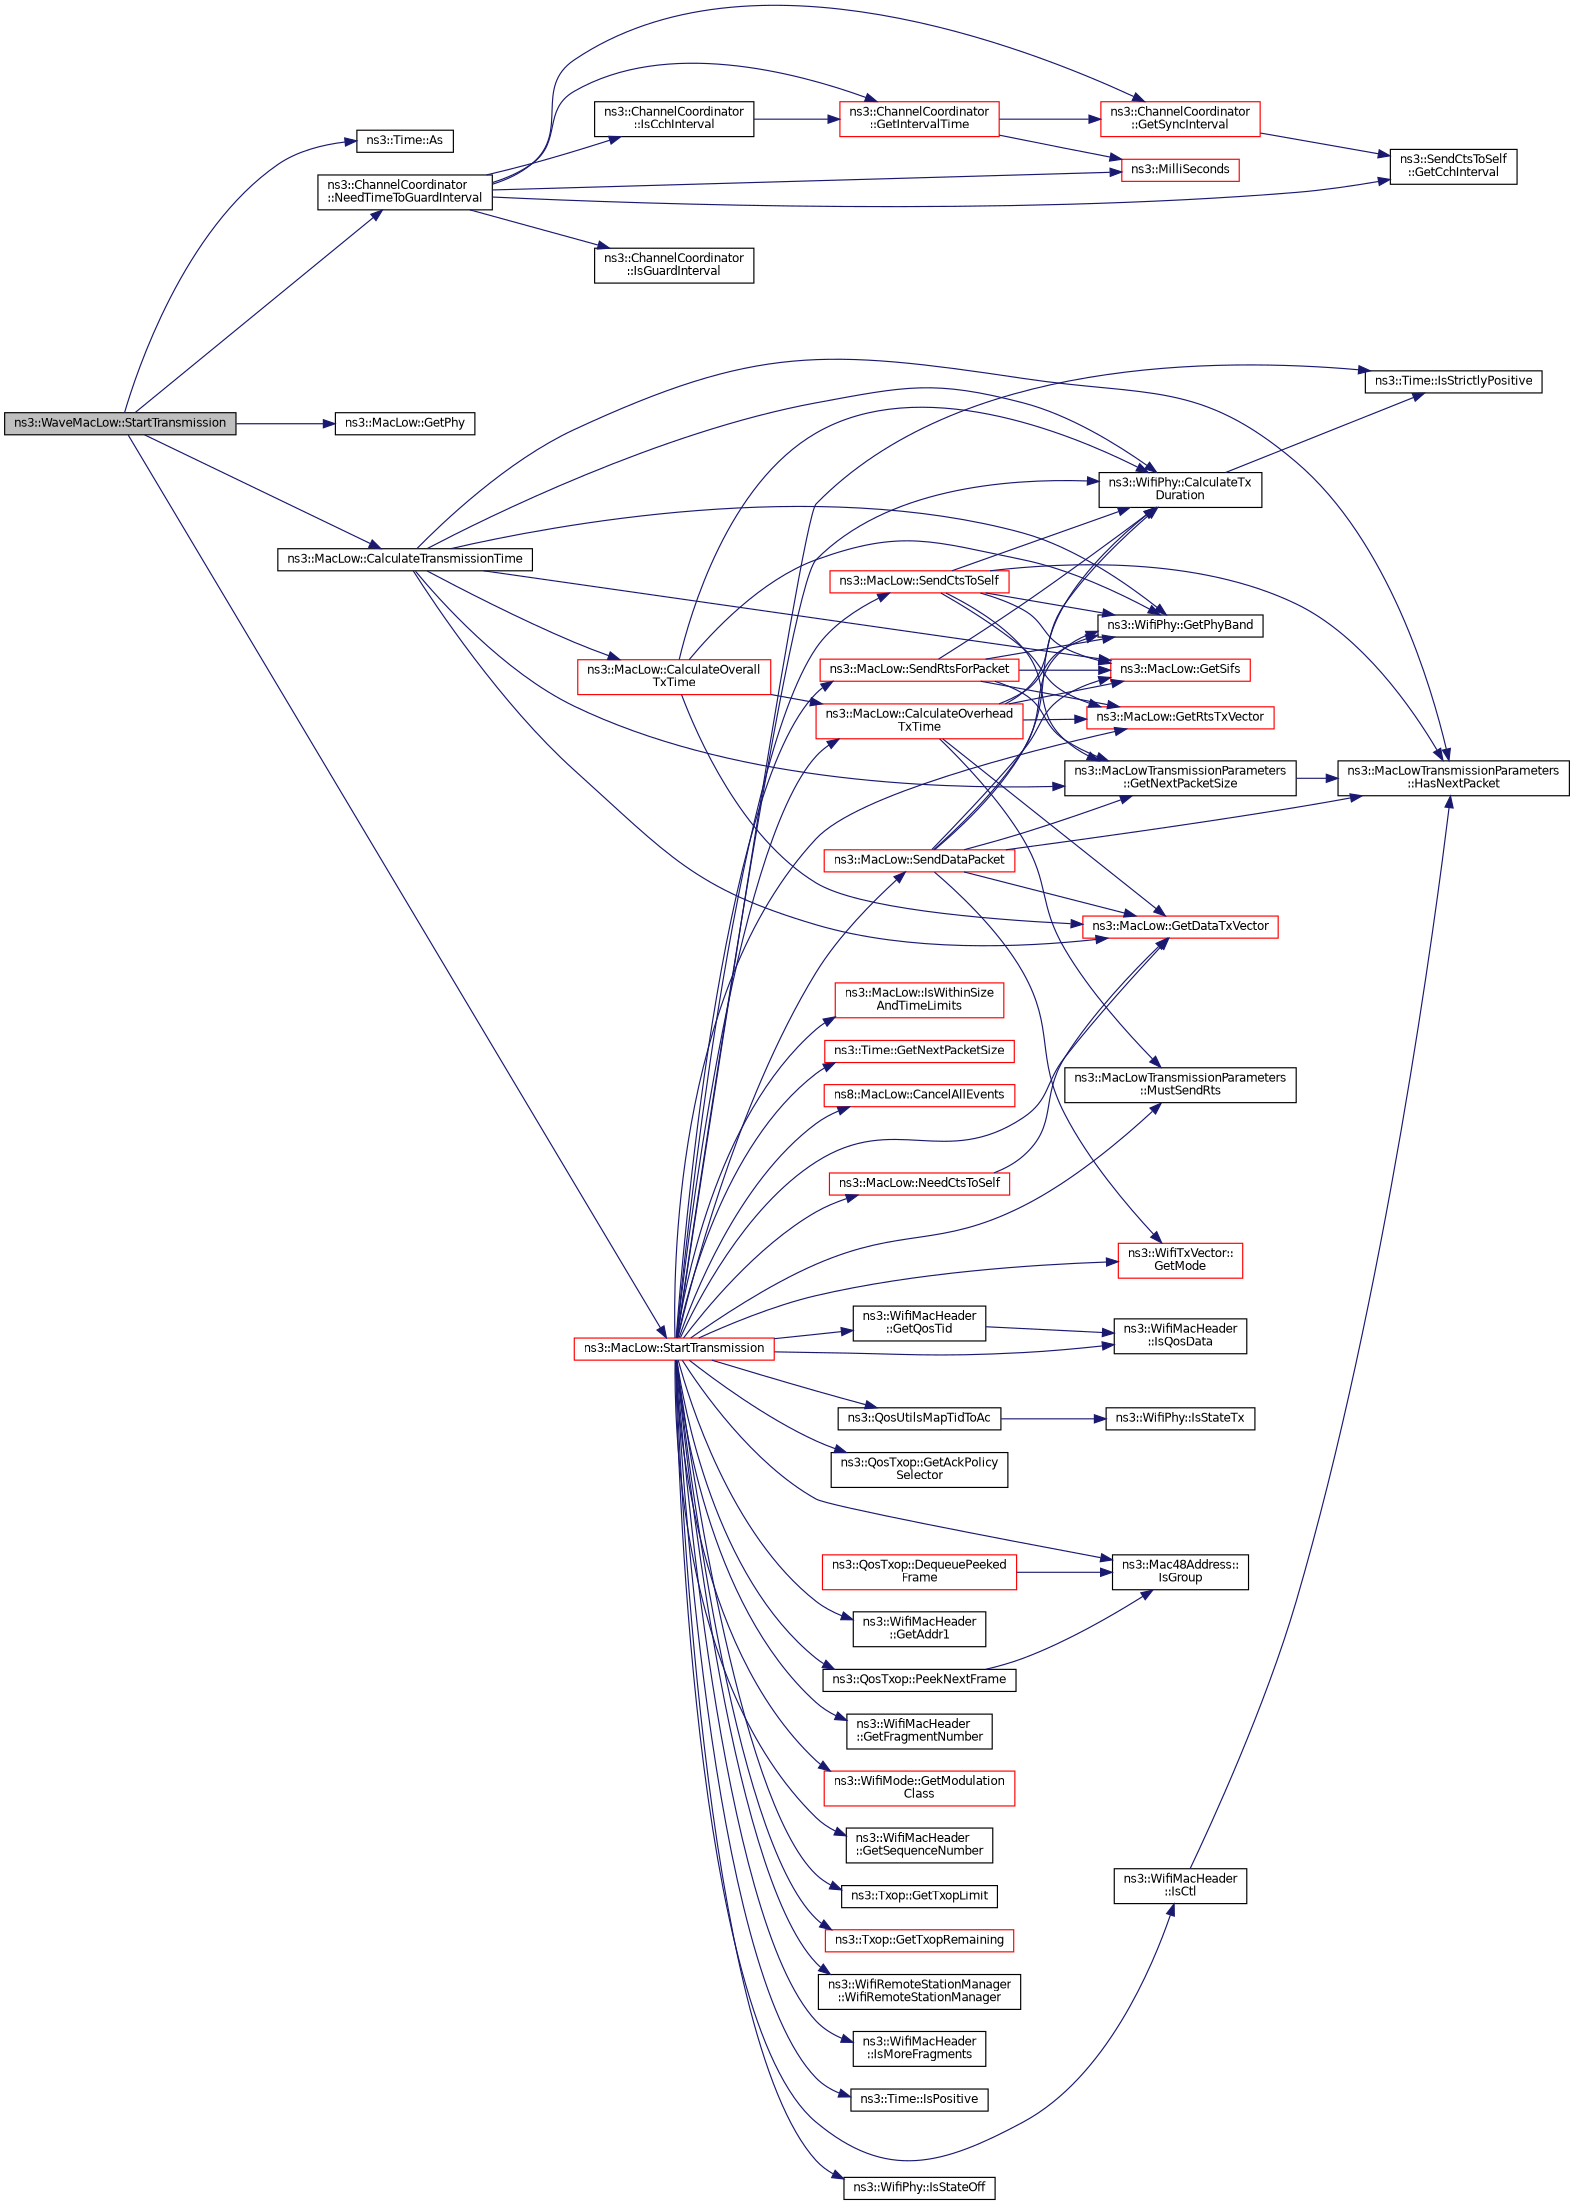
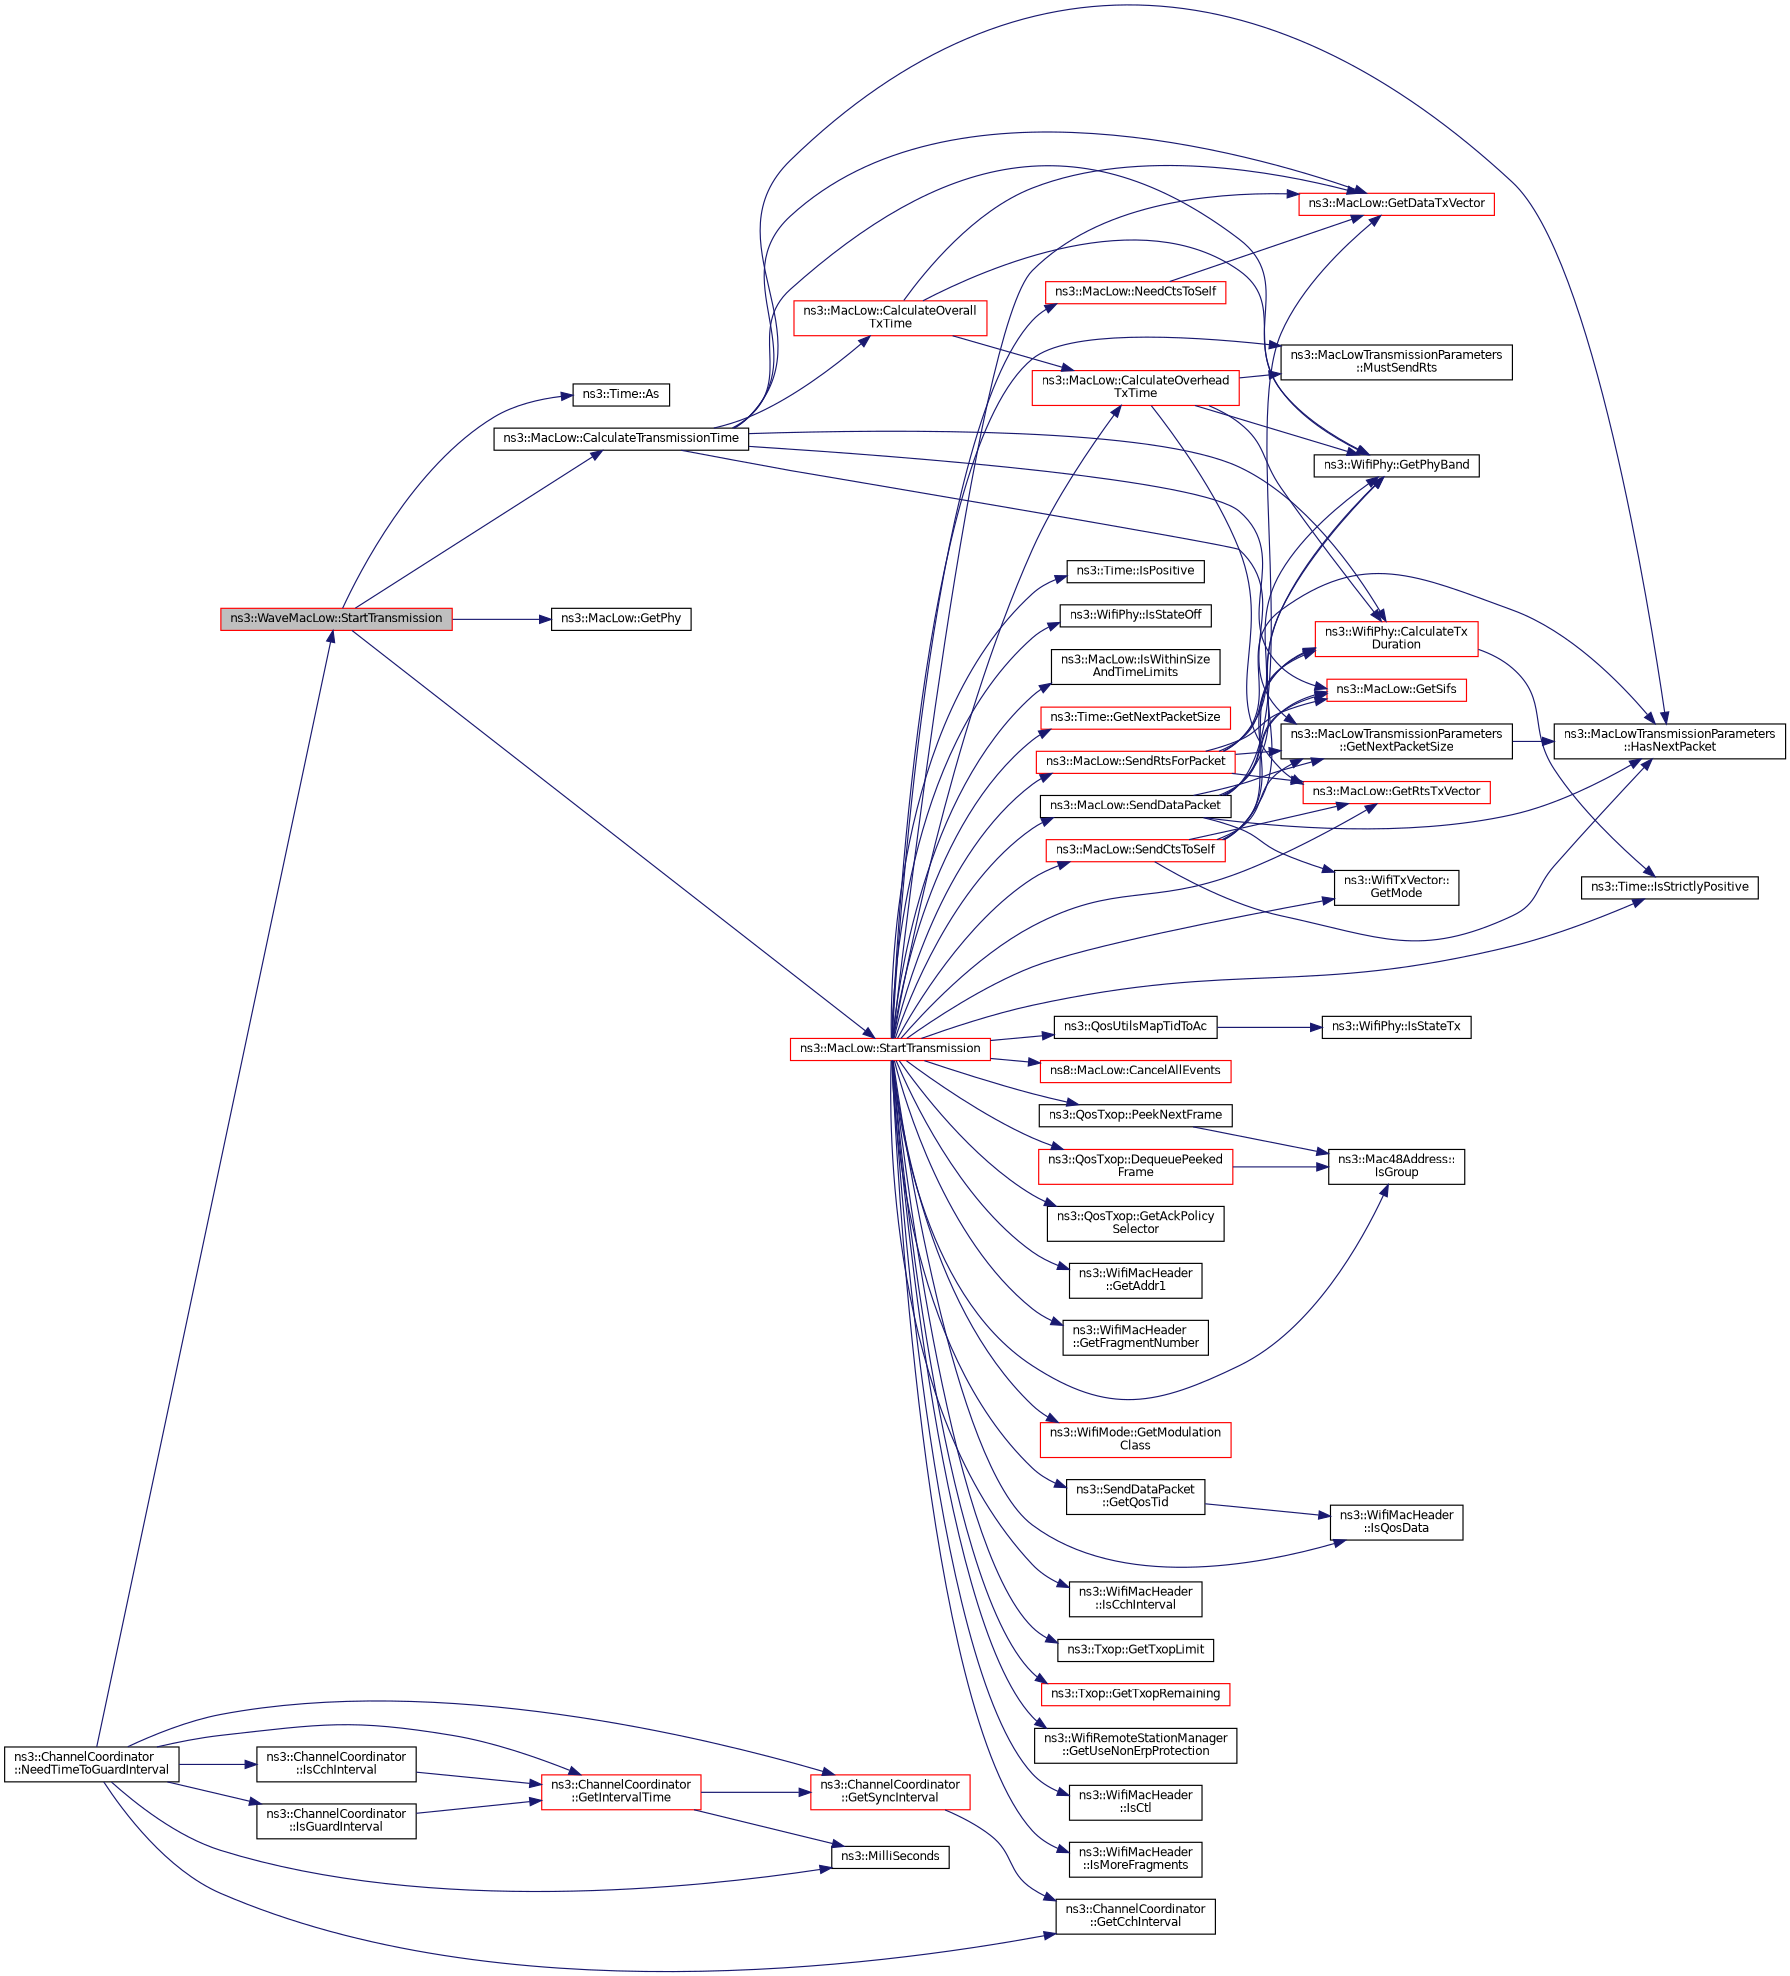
node "ns3::SendCtsToSelf ::GetCchInterval": label "ns3::SendCtsToSelf ::GetCchInterval" -> "ns3::ChannelCoordinator ::GetCchInterval"
node "ns3::MilliSeconds": color red -> black
edge "ns3::WaveMacLow::StartTransmission" -> "ns3::ChannelCoordinator ::NeedTimeToGuardInterval": reversed
edge "ns3::MacLow::CalculateOverall TxTime" -> "ns3::WifiPhy::CalculateTx Duration": removed
node "ns3::WaveMacLow::StartTransmission": color black -> red
node "ns3::WifiPhy::CalculateTx Duration": color black -> red
edge "ns3::MacLow::StartTransmission" -> "ns3::WifiPhy::CalculateTx Duration": now "ns3::MacLow::StartTransmission" -> "ns3::QosTxop::DequeuePeeked Frame"
edge "ns3::MacLow::CalculateOverhead TxTime" -> "ns3::MacLow::GetSifs": removed
edge "ns3::MacLow::CalculateOverhead TxTime" -> "ns3::MacLow::GetDataTxVector": removed
node "ns3::MacLow::SendDataPacket": color red -> black
node "ns3::MacLow::IsWithinSize AndTimeLimits": color red -> black
node "ns3::WifiTxVector:: GetMode": color red -> black
node "ns3::WifiMacHeader ::GetQosTid": label "ns3::WifiMacHeader ::GetQosTid" -> "ns3::SendDataPacket ::GetQosTid"
edge "ns3::WifiMacHeader ::IsCtl" -> "ns3::MacLowTransmissionParameters ::HasNextPacket": now "ns3::MacLow::SendRtsForPacket" -> "ns3::MacLowTransmissionParameters ::HasNextPacket"
edge "ns3::ChannelCoordinator ::IsGuardInterval" -> "ns3::ChannelCoordinator ::GetIntervalTime": added
node "ns3::WifiMacHeader ::GetSequenceNumber": label "ns3::WifiMacHeader ::GetSequenceNumber" -> "ns3::WifiMacHeader ::IsCchInterval"
node "ns3::WifiRemoteStationManager ::WifiRemoteStationManager": label "ns3::WifiRemoteStationManager ::WifiRemoteStationManager" -> "ns3::WifiRemoteStationManager ::GetUseNonErpProtection"
